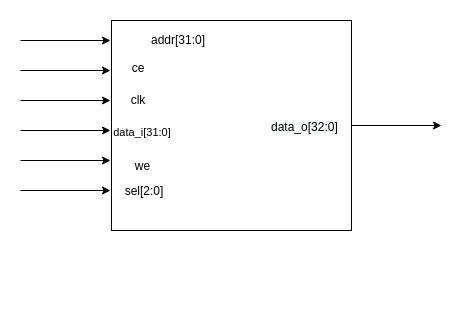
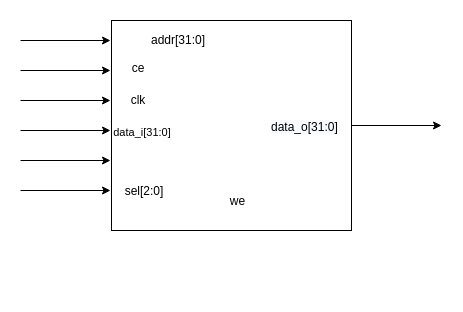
node "data_o[32:0]": label "data_o[32:0]" -> "data_o[31:0]"
node "we": moved (143, 167) -> (238, 202)
